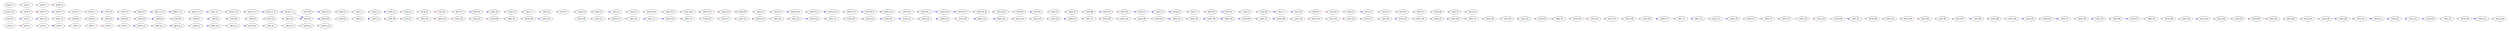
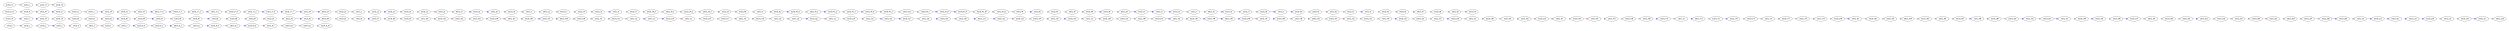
edge "test32_17_7" -> "test32_93": now "test32_17_7" -> "test32_18"
node "test32_108": added
